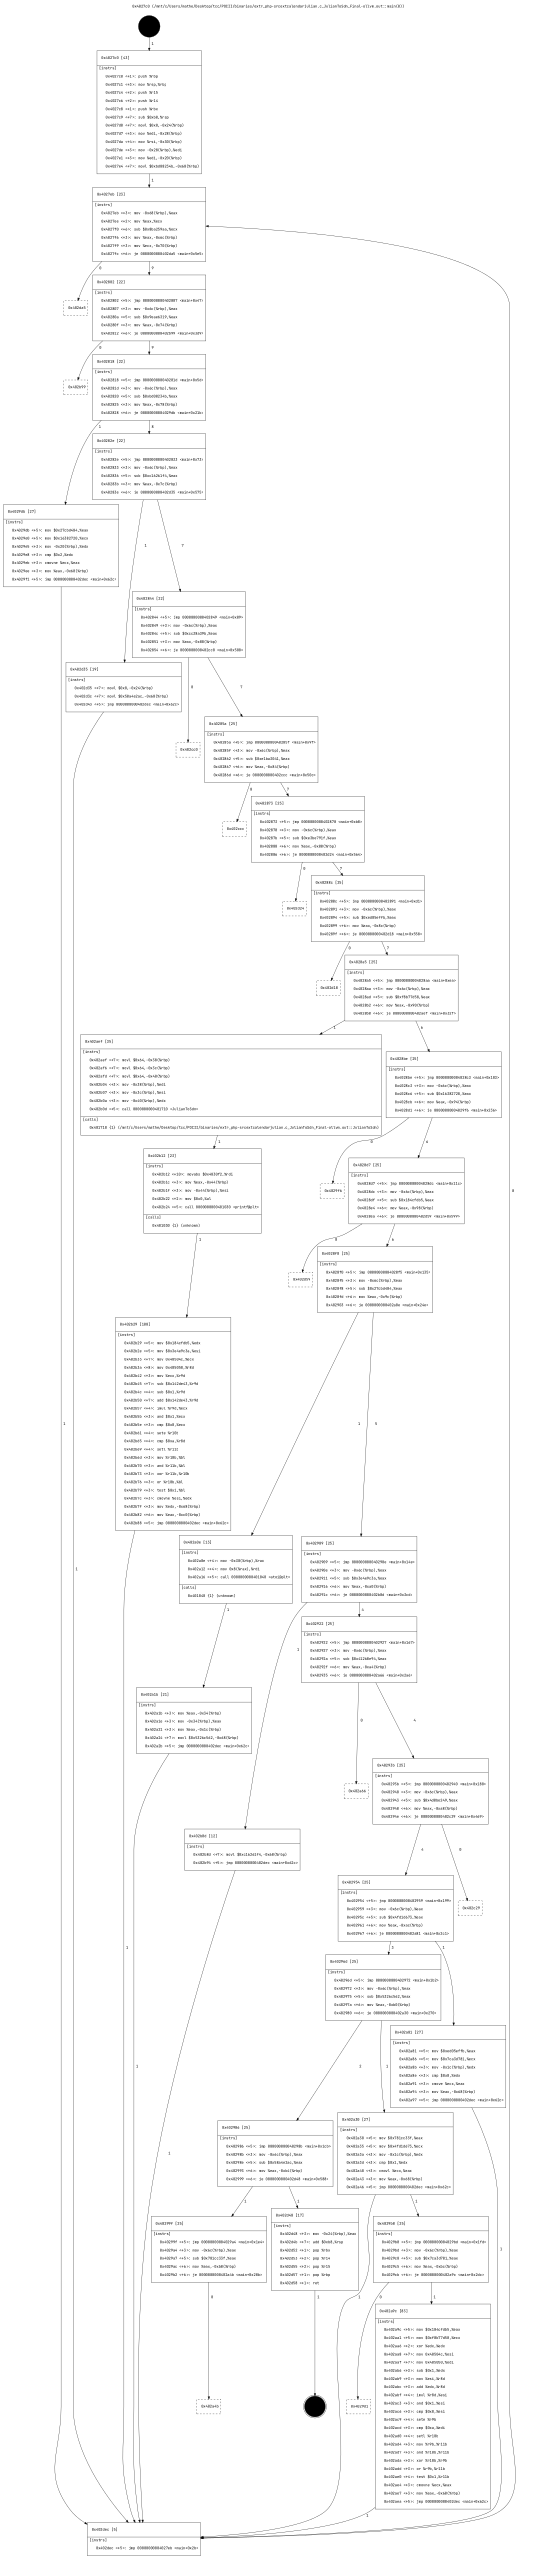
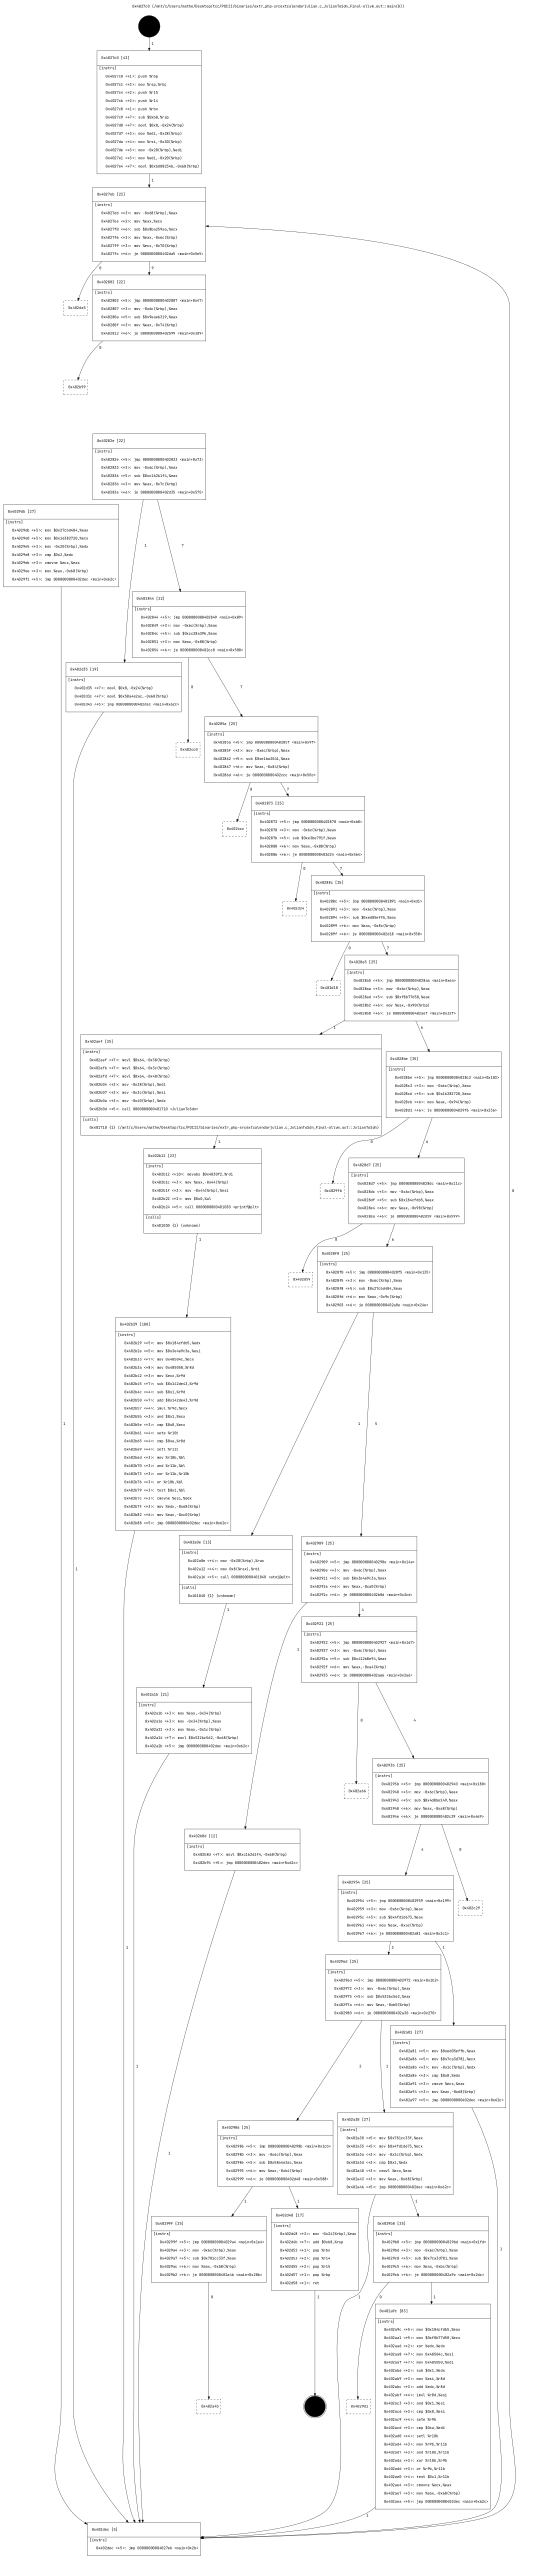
node "0x402818 [22]": removed
